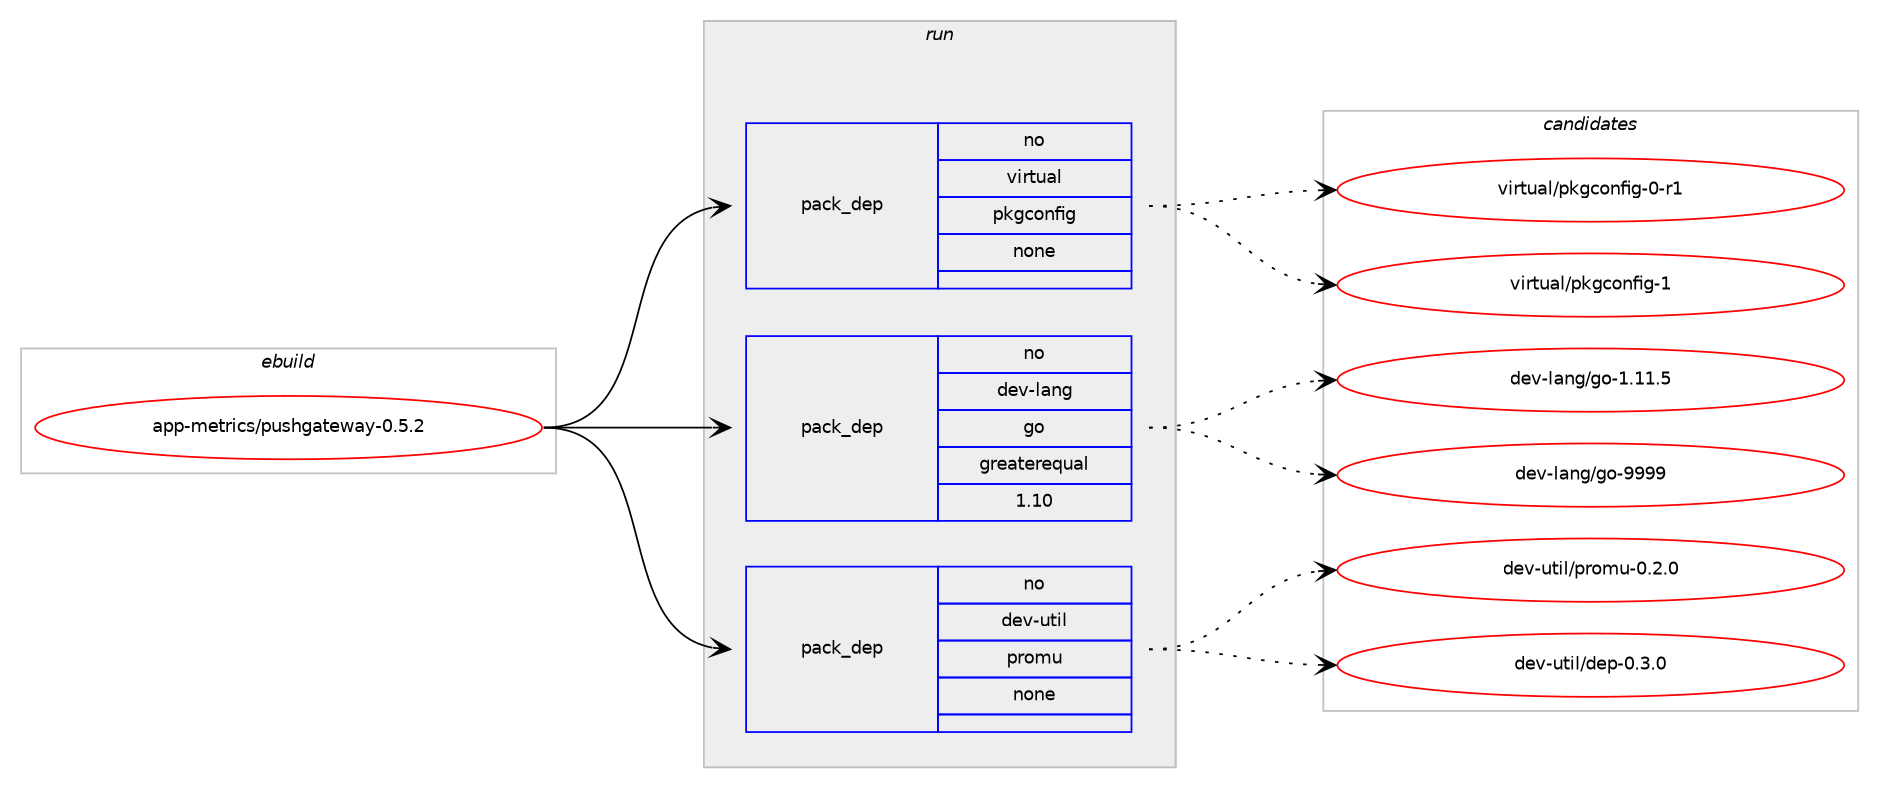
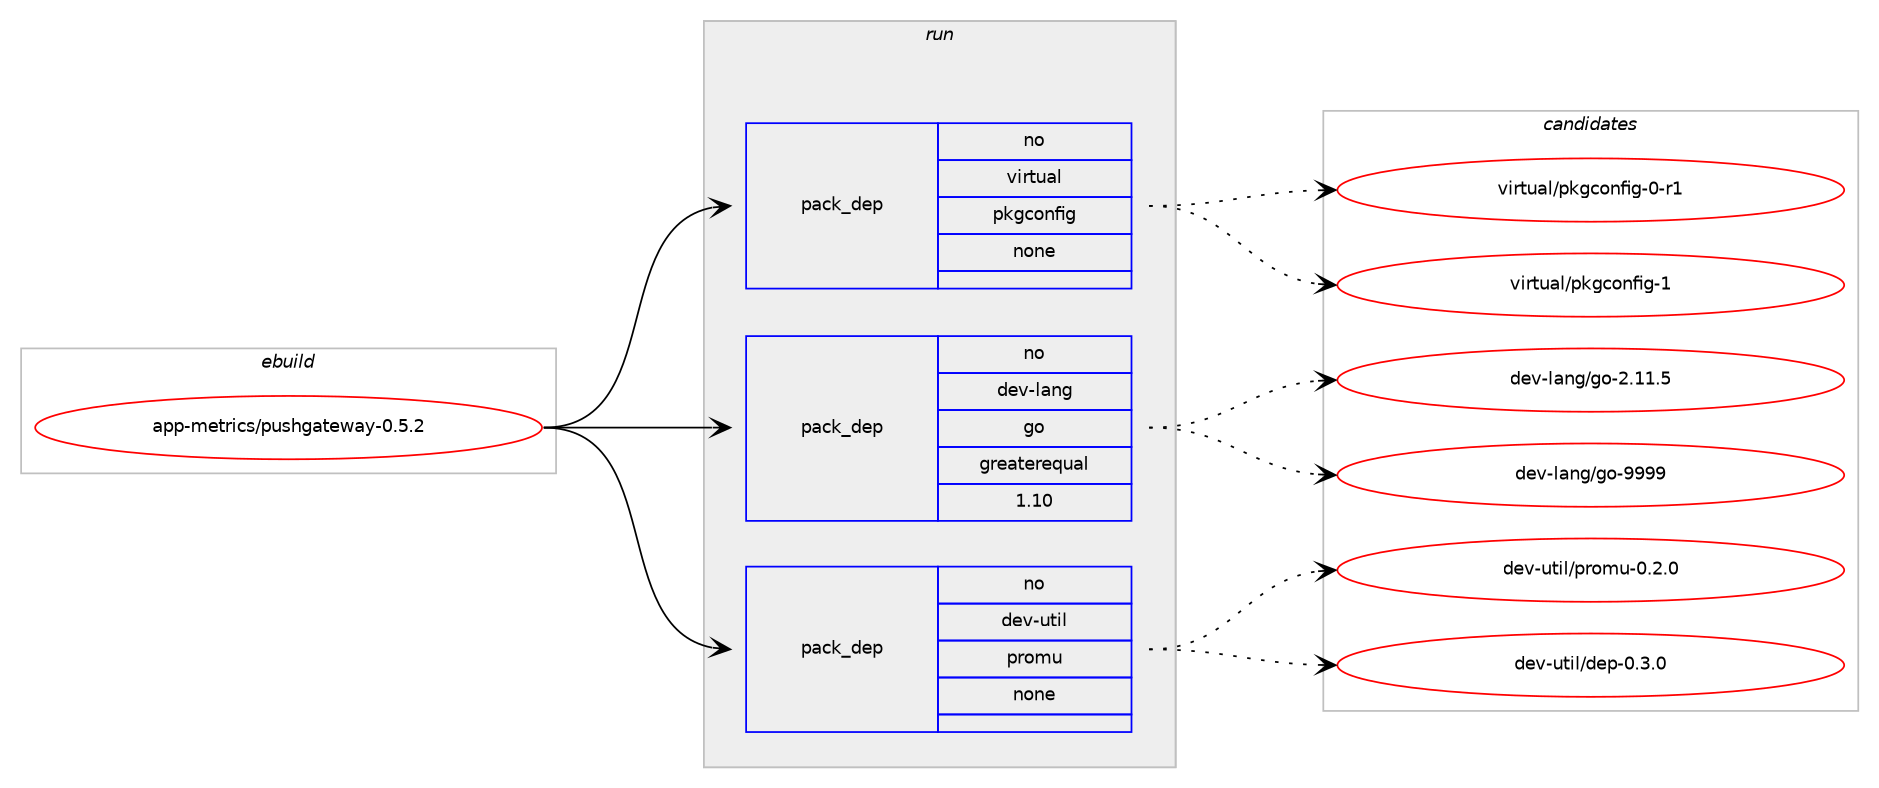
node "dev-lang/go-1.11.5": label "dev-lang/go-1.11.5" -> "dev-lang/go-2.11.5"
